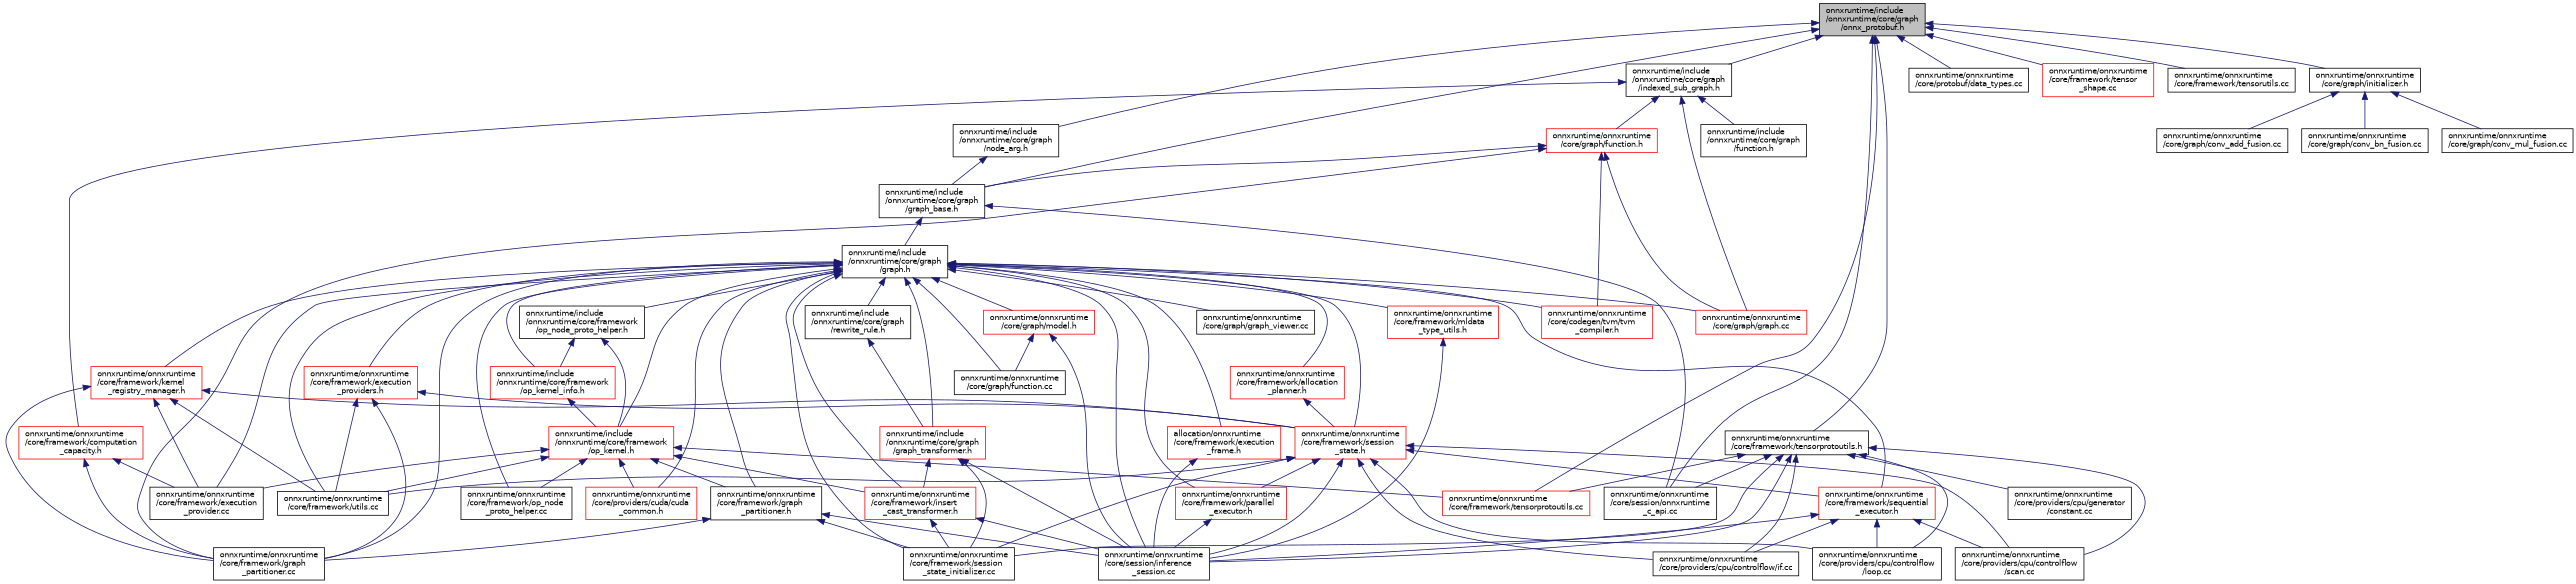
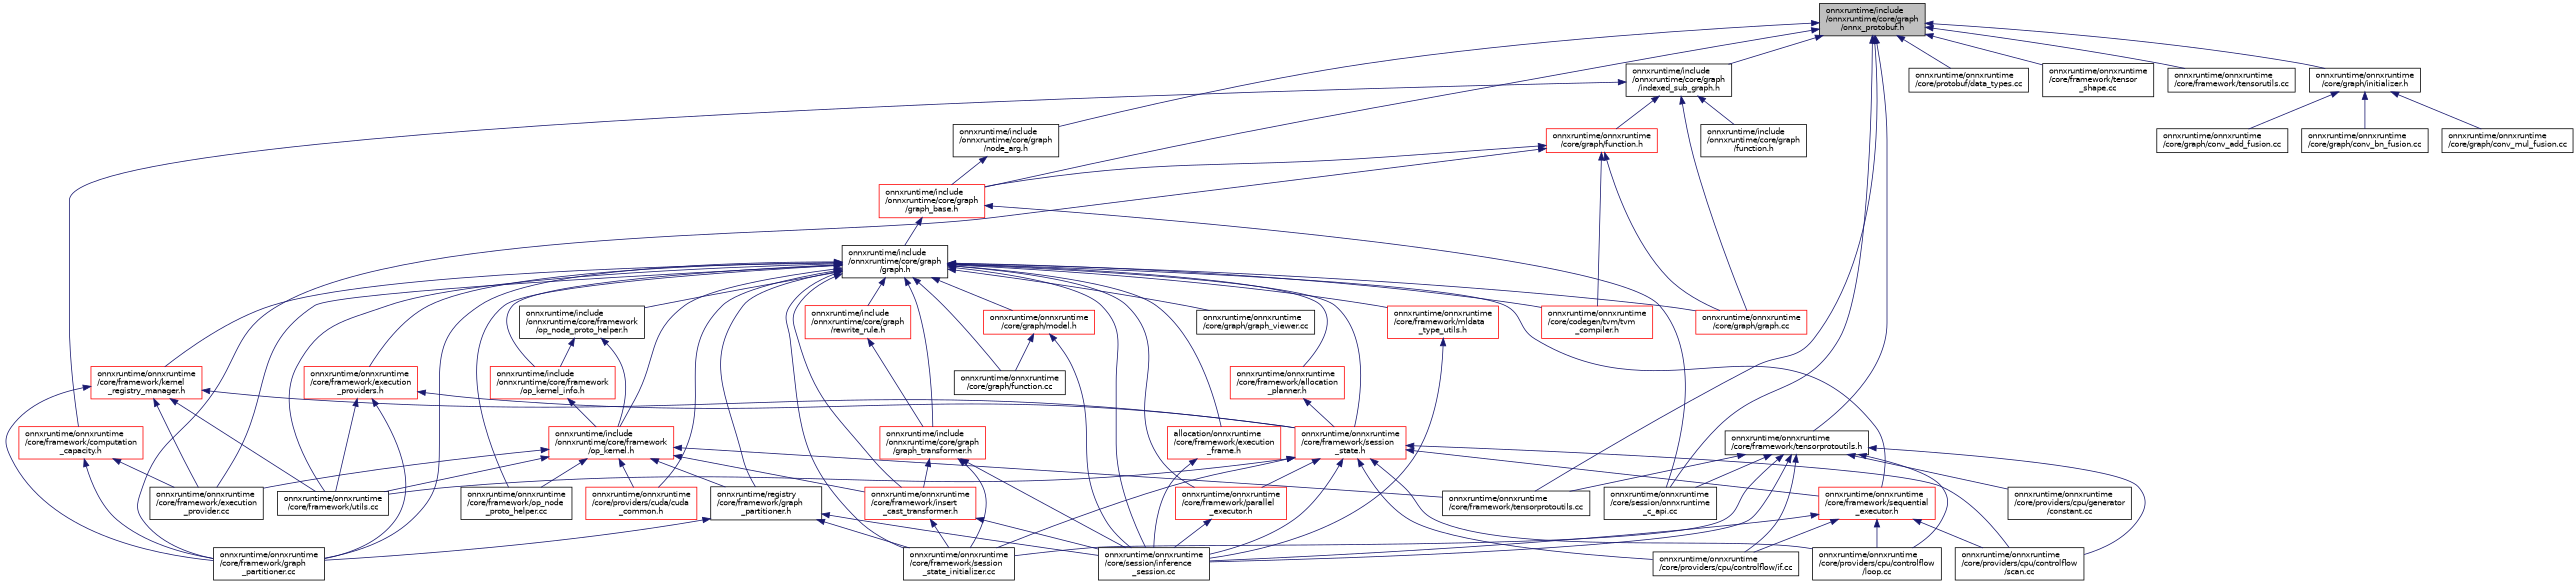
node "onnxruntime/onnxruntime /core/framework/tensor _shape.cc": color red -> black
node "onnxruntime/include /onnxruntime/core/graph /graph_base.h": color black -> red
node "onnxruntime/include /onnxruntime/core/graph /rewrite_rule.h": color black -> red
node "onnxruntime/onnxruntime /core/framework/graph _partitioner.h": label "onnxruntime/onnxruntime /core/framework/graph _partitioner.h" -> "onnxruntime/registry /core/framework/graph _partitioner.h"
node "onnxruntime/onnxruntime /core/framework/tensorprotoutils.cc": color red -> black
